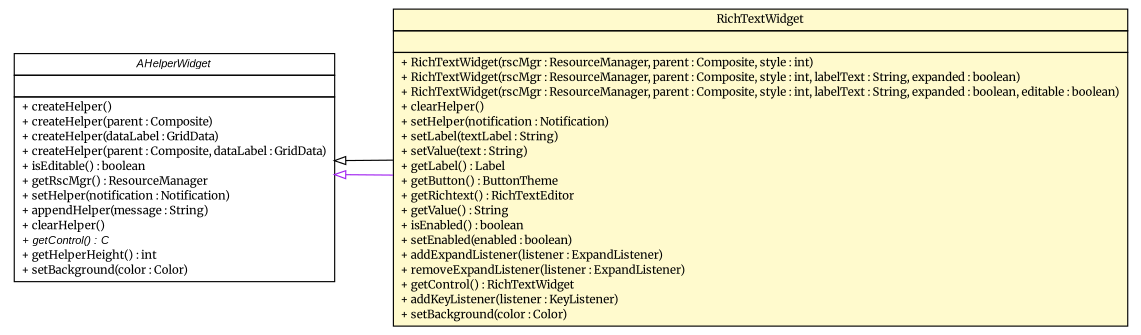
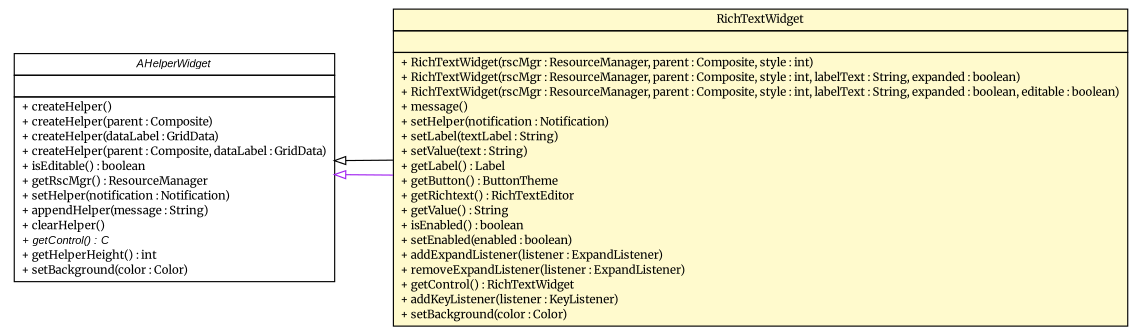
node "RichTextWidget": text "+ clearHelper()" -> "+ message()"
